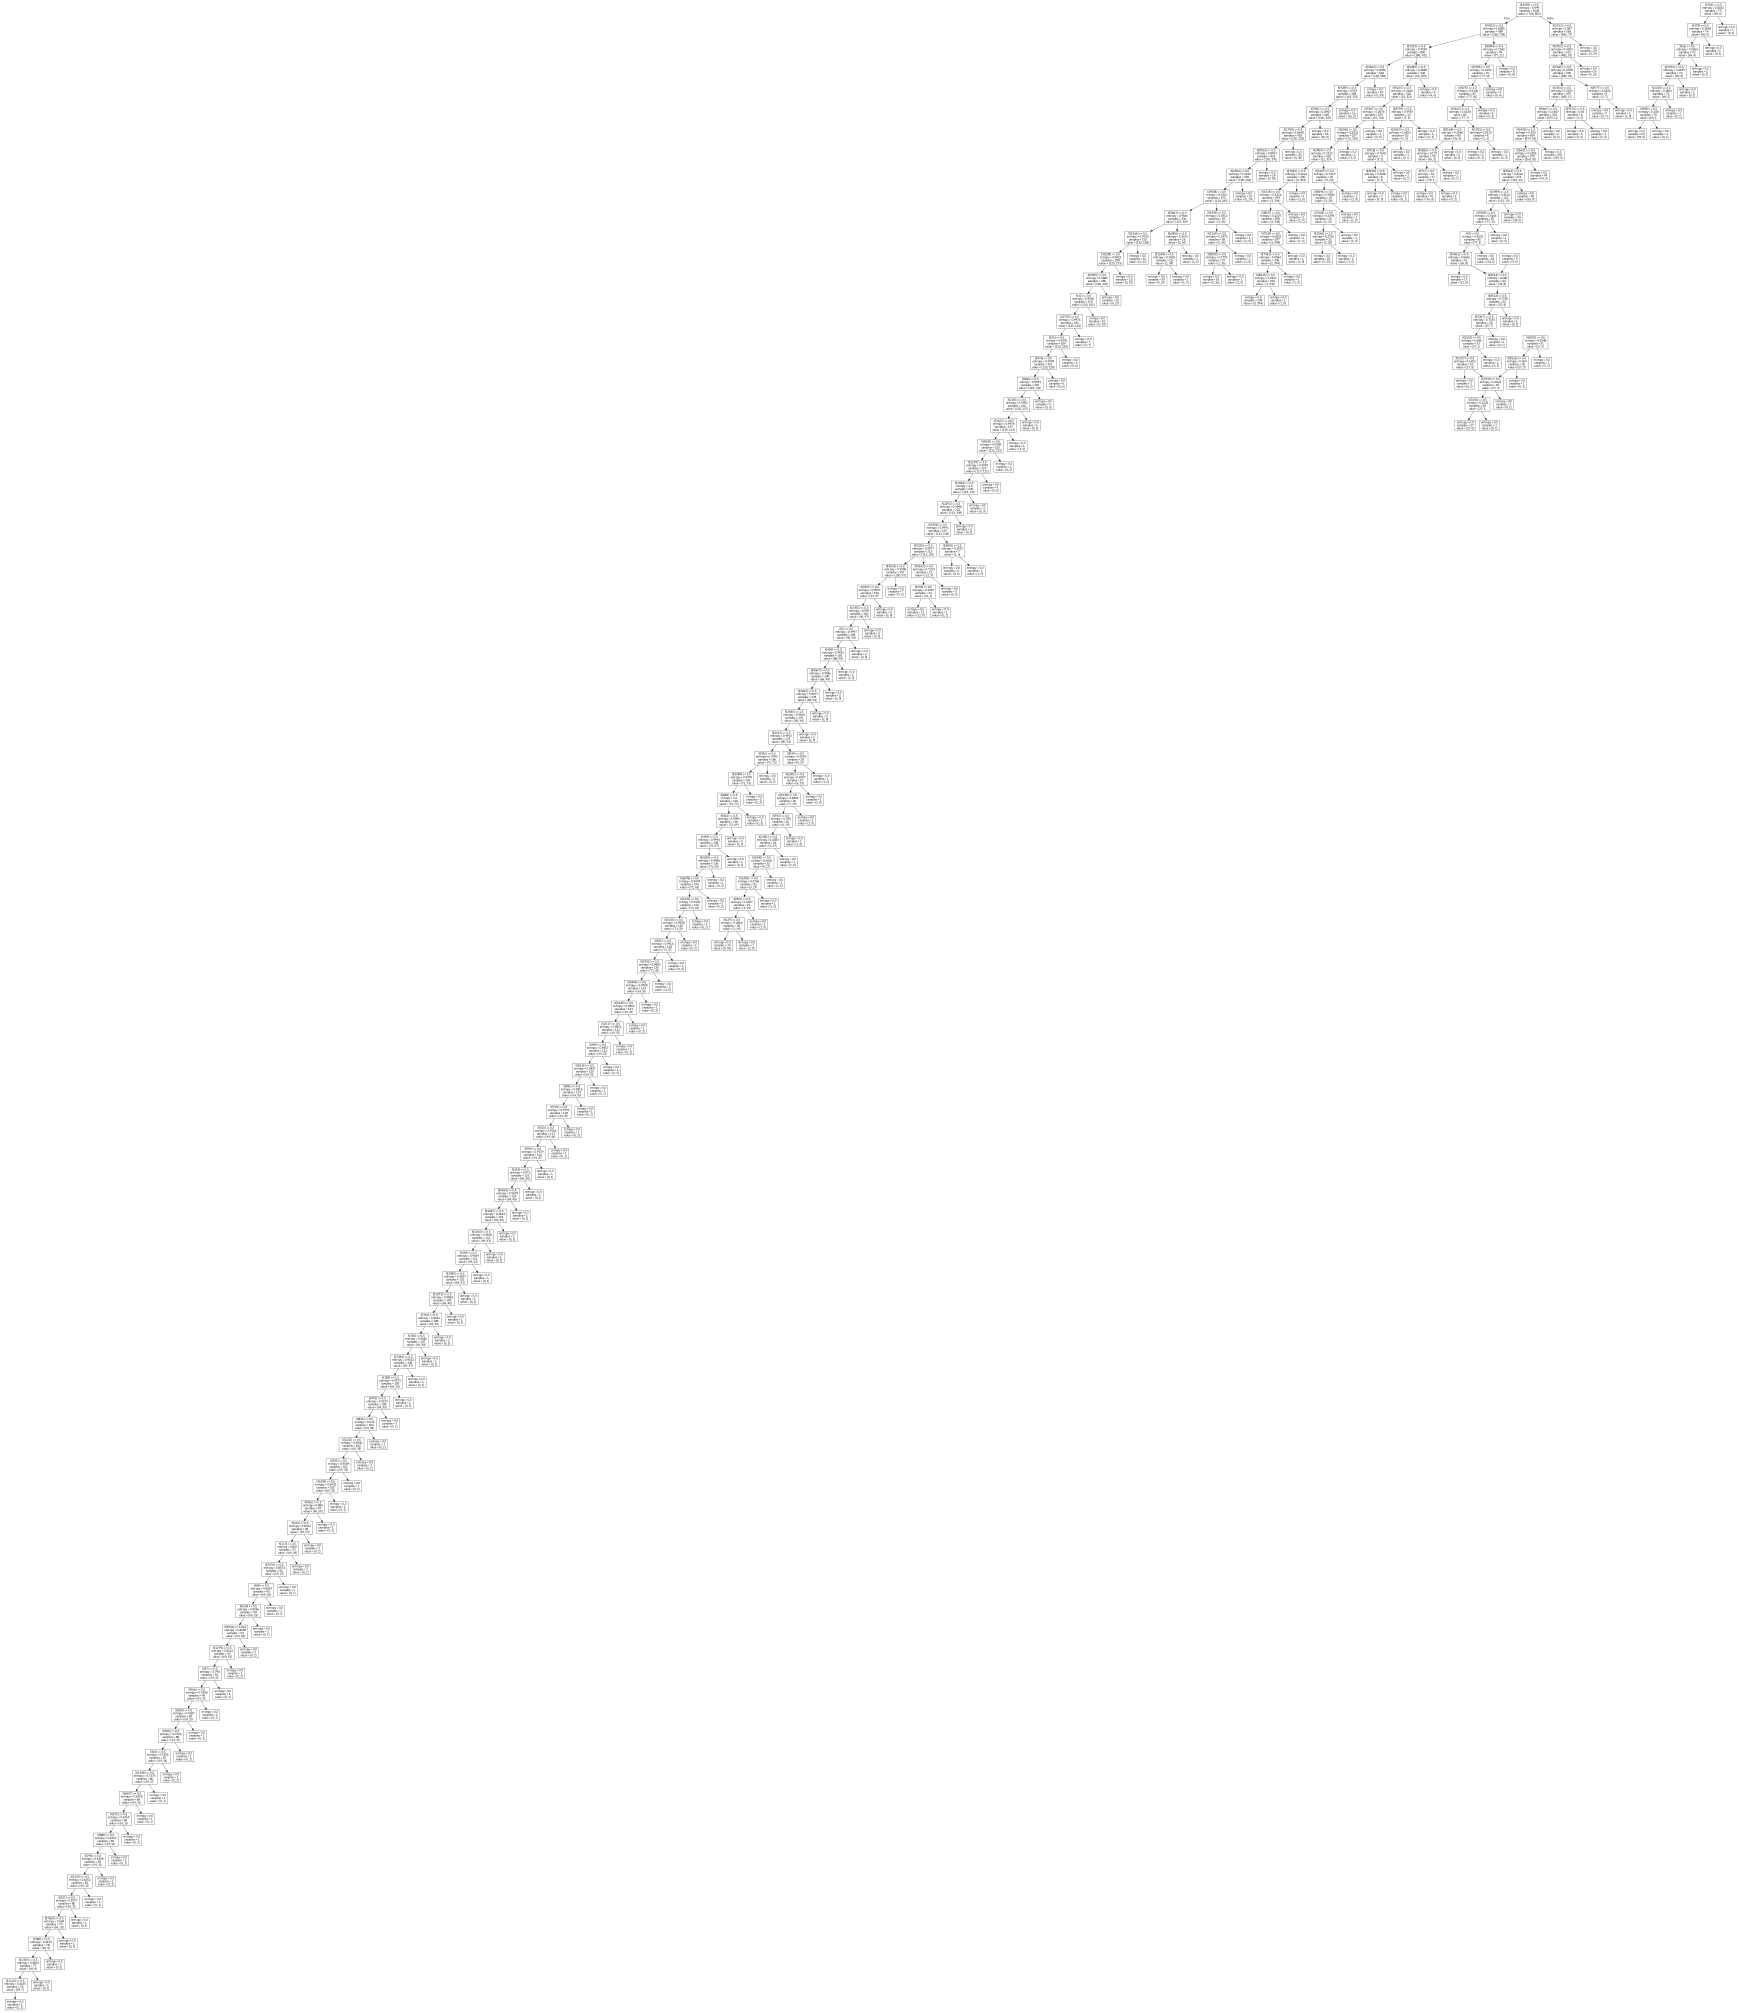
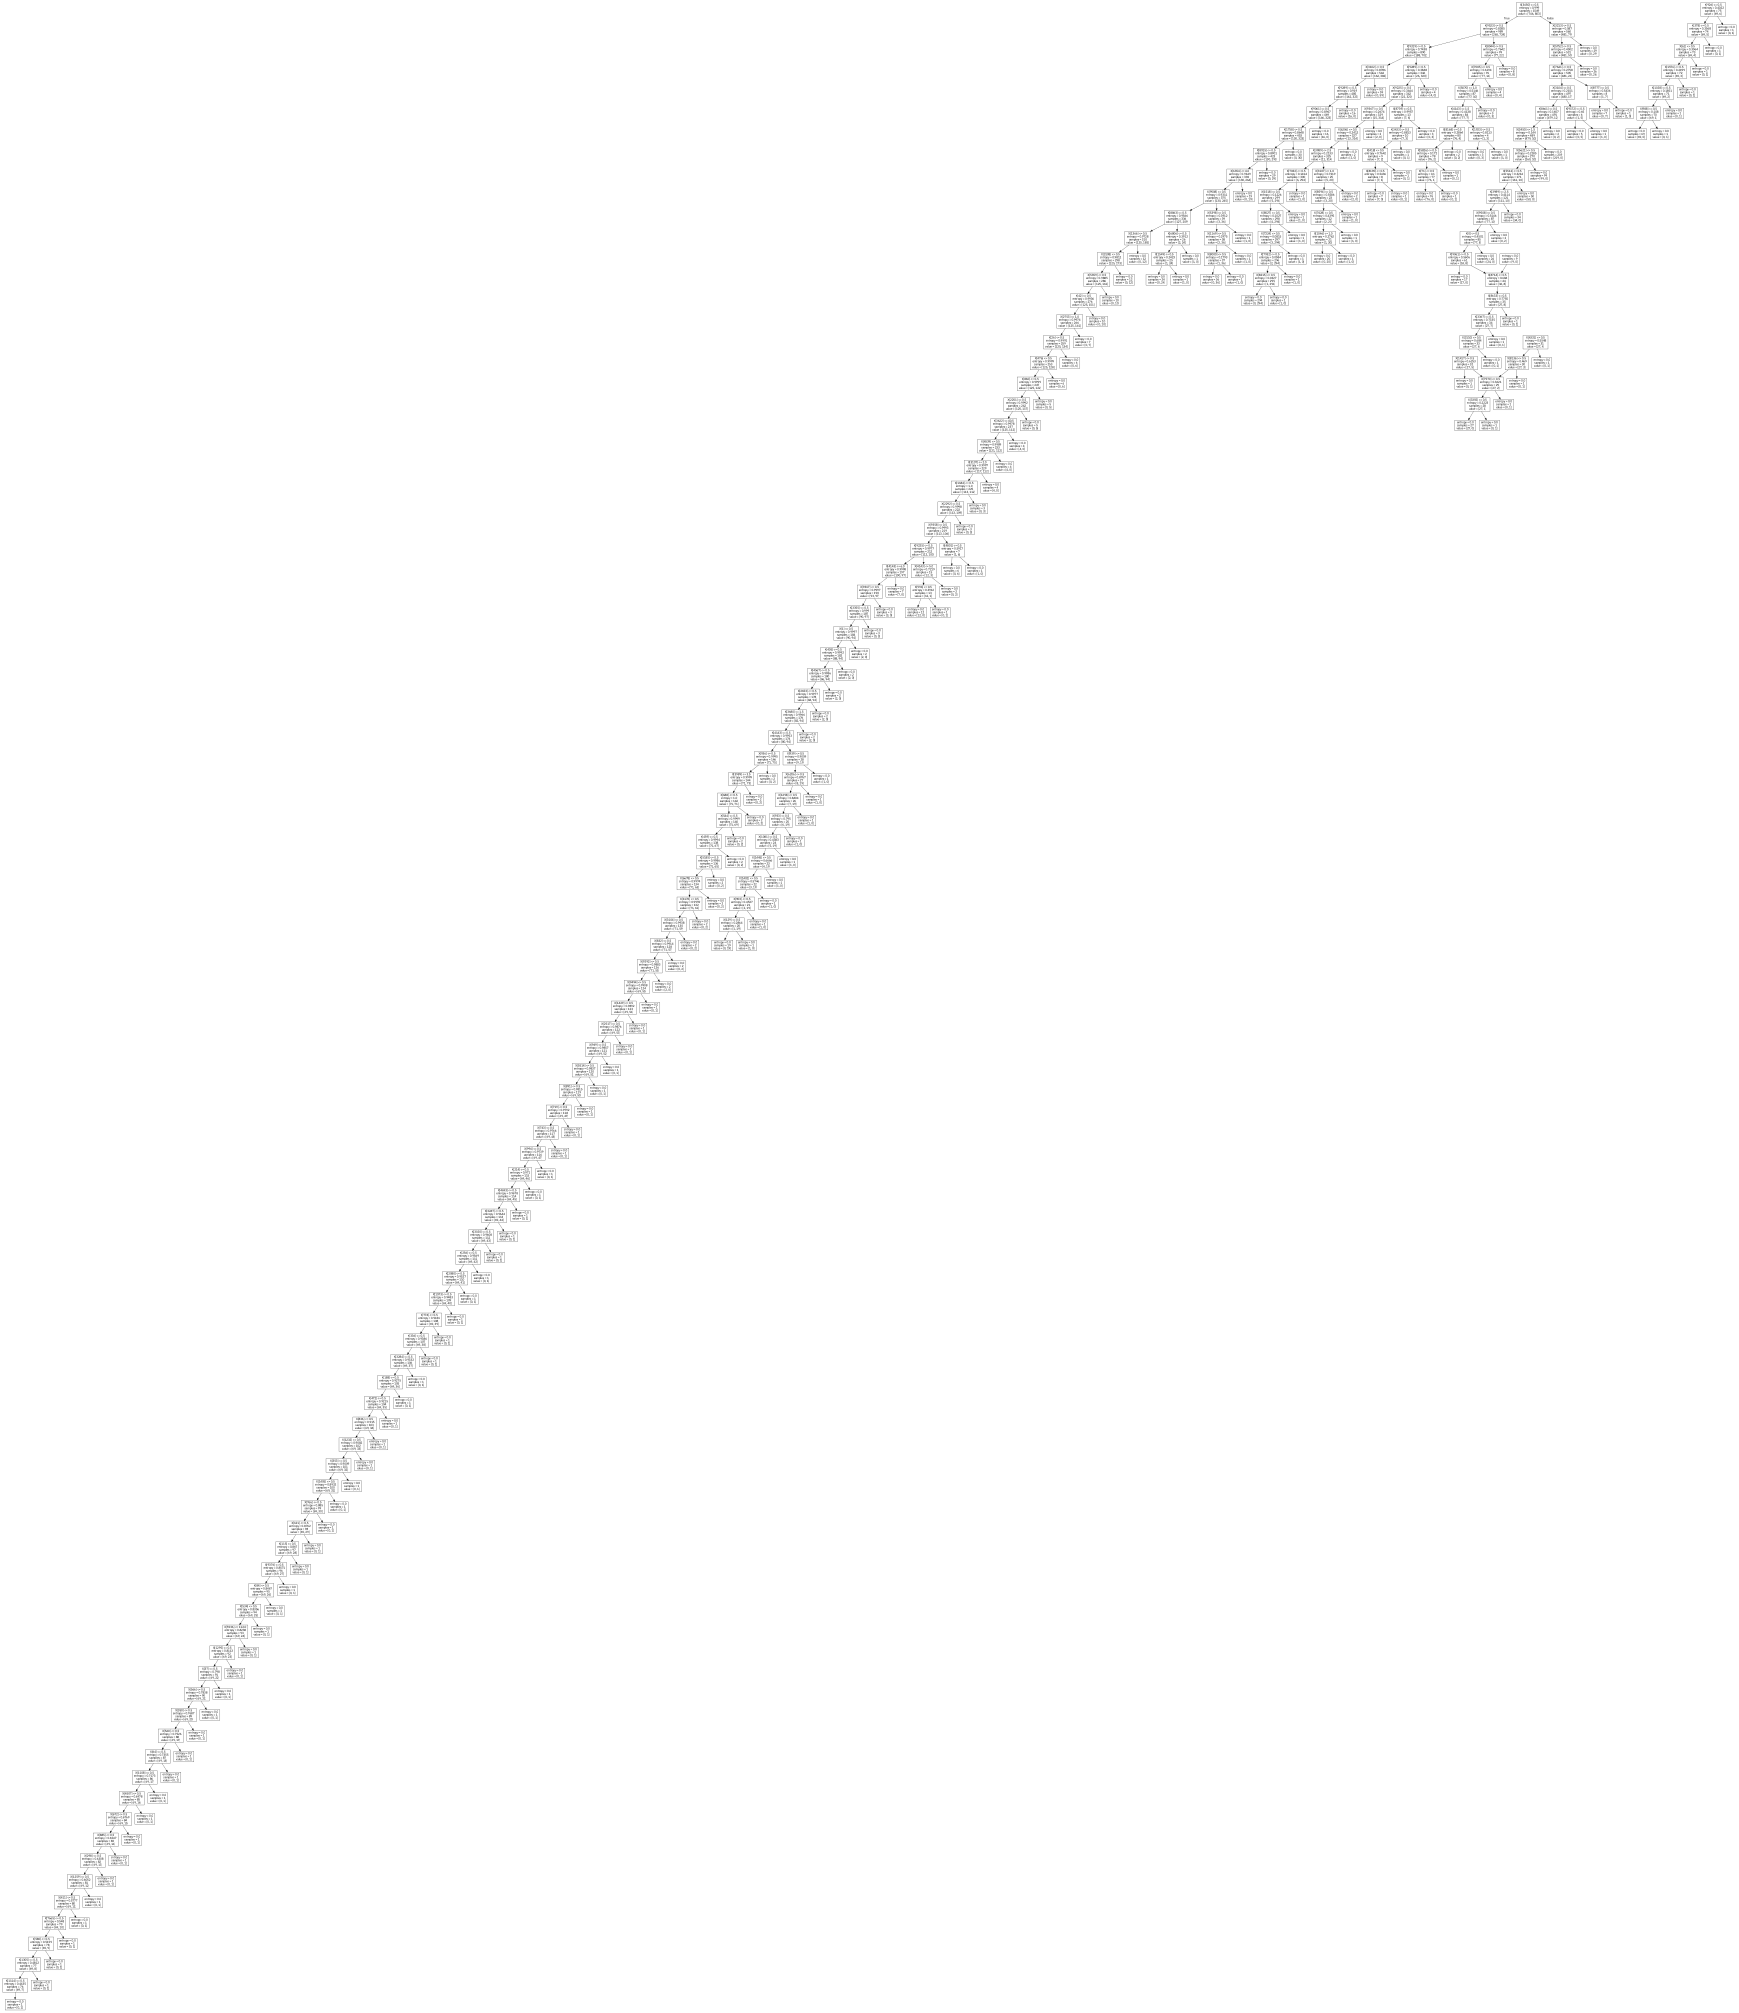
node "X[4143] <= 1.5 entropy = 0.4138 value = 84 value = [77, 7]": label "X[4143] <= 1.5 entropy = 0.4138 value = 84 value = [77, 7]" -> "X[4143] <= 1.5 entropy = 0.4138 samples = 84 value = [77, 7]"
